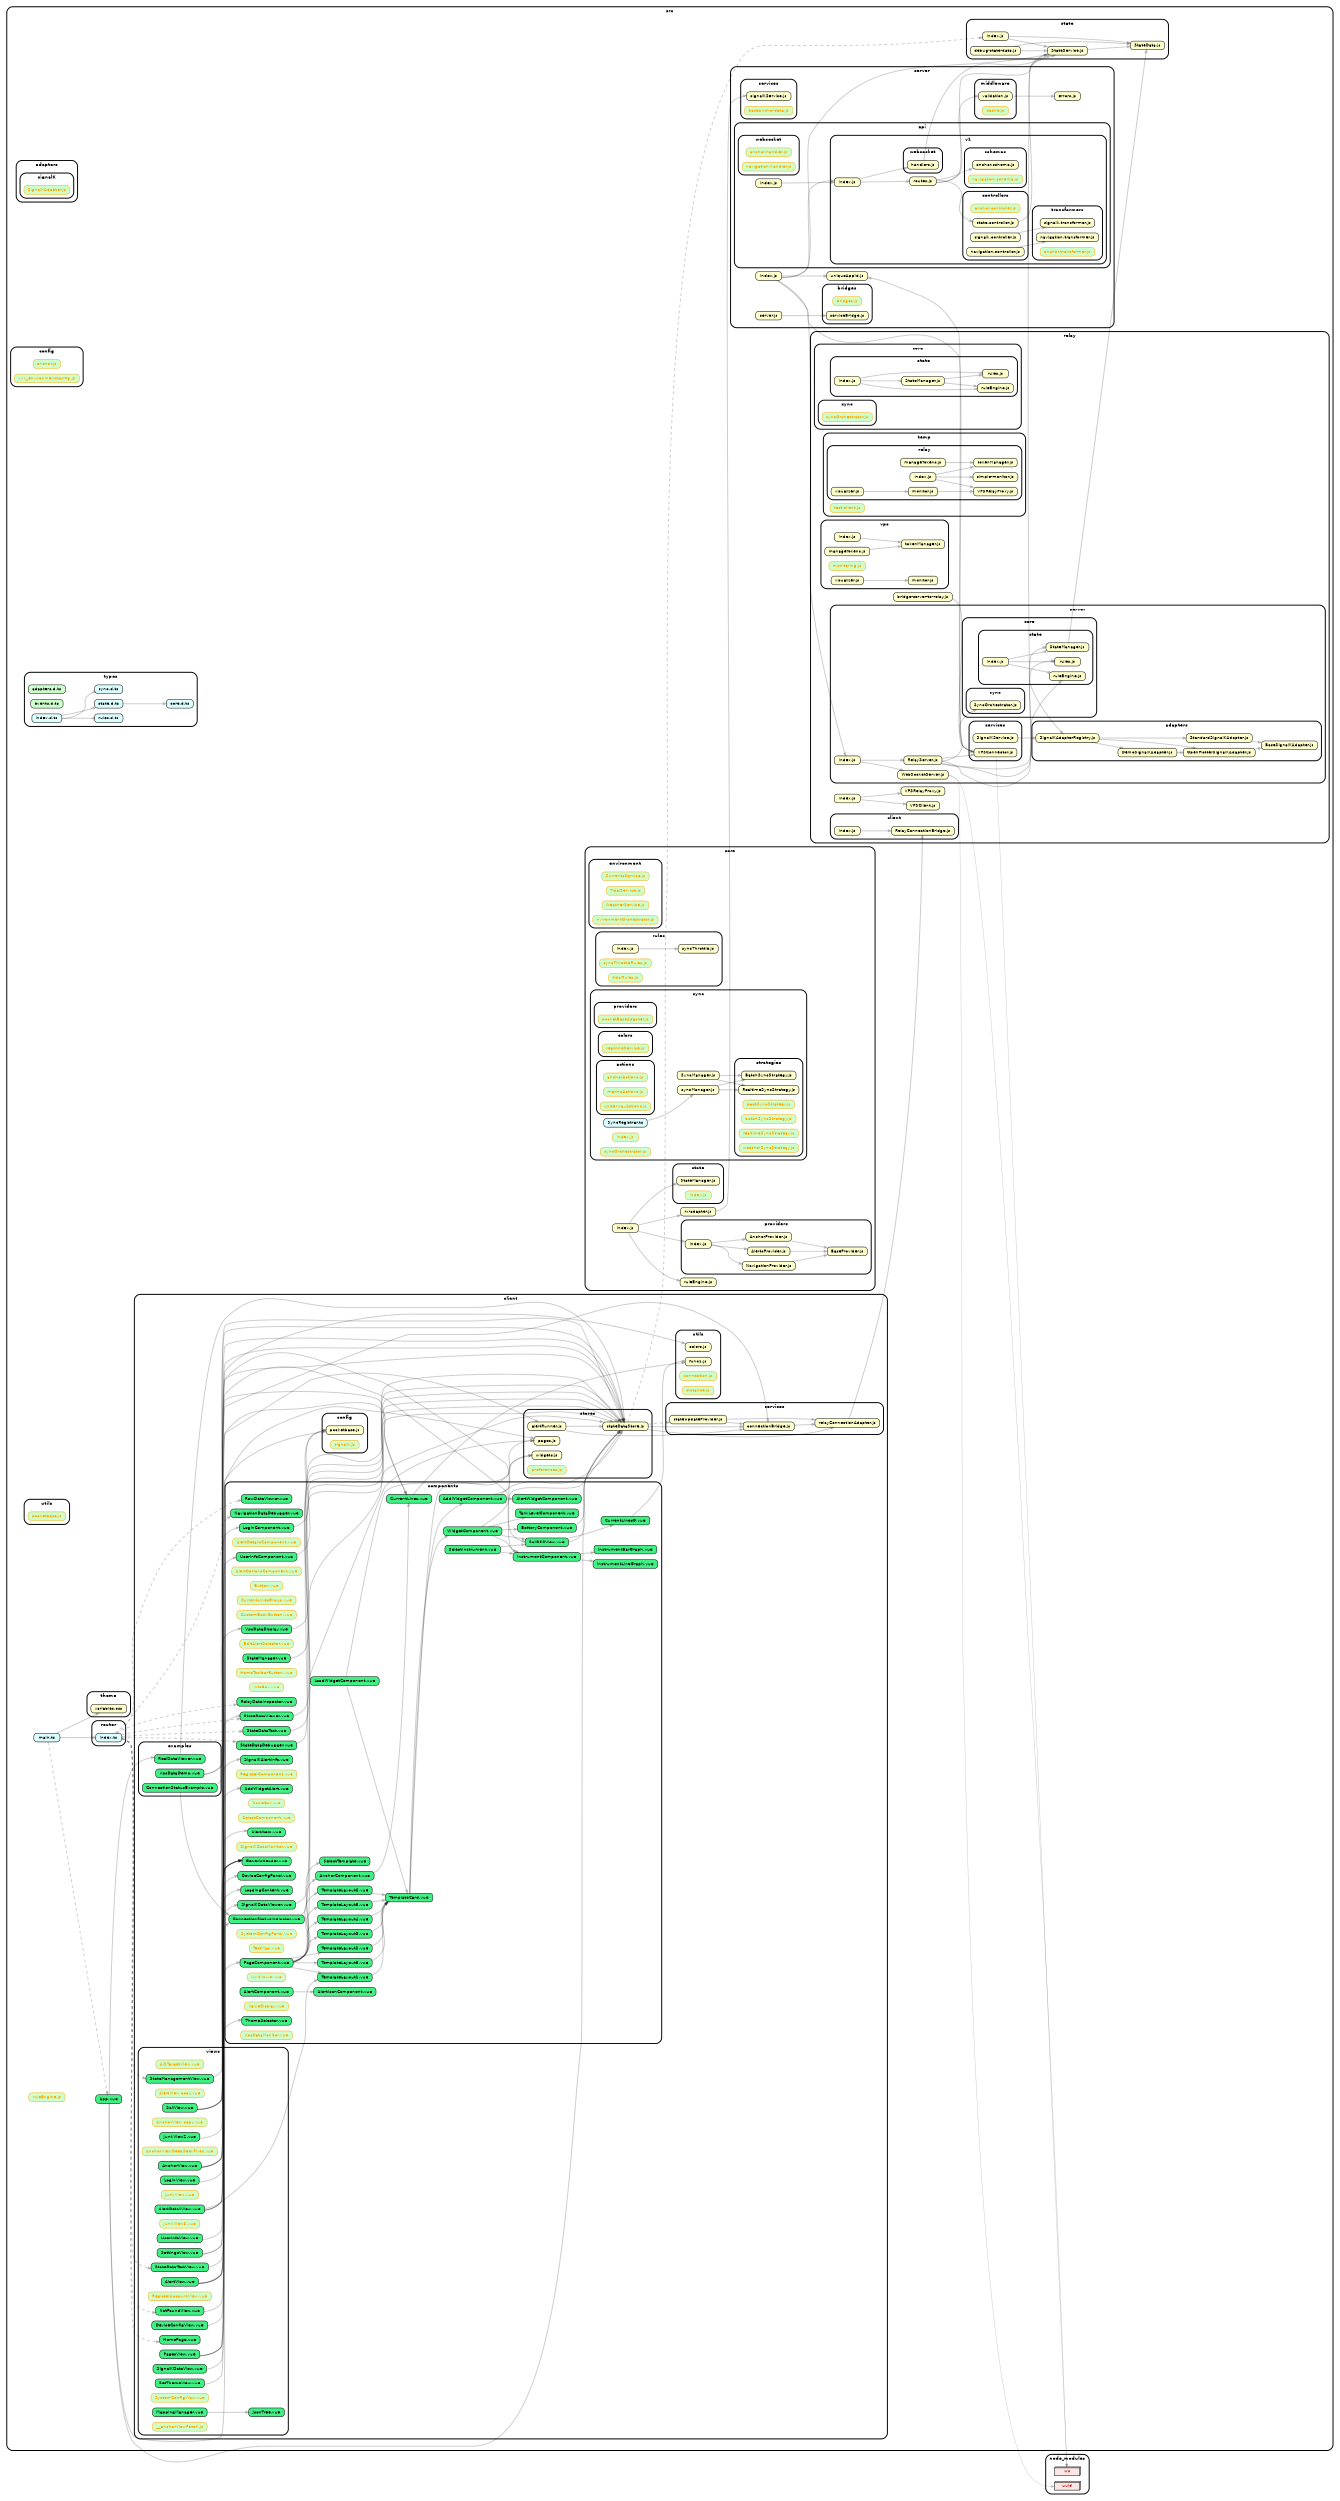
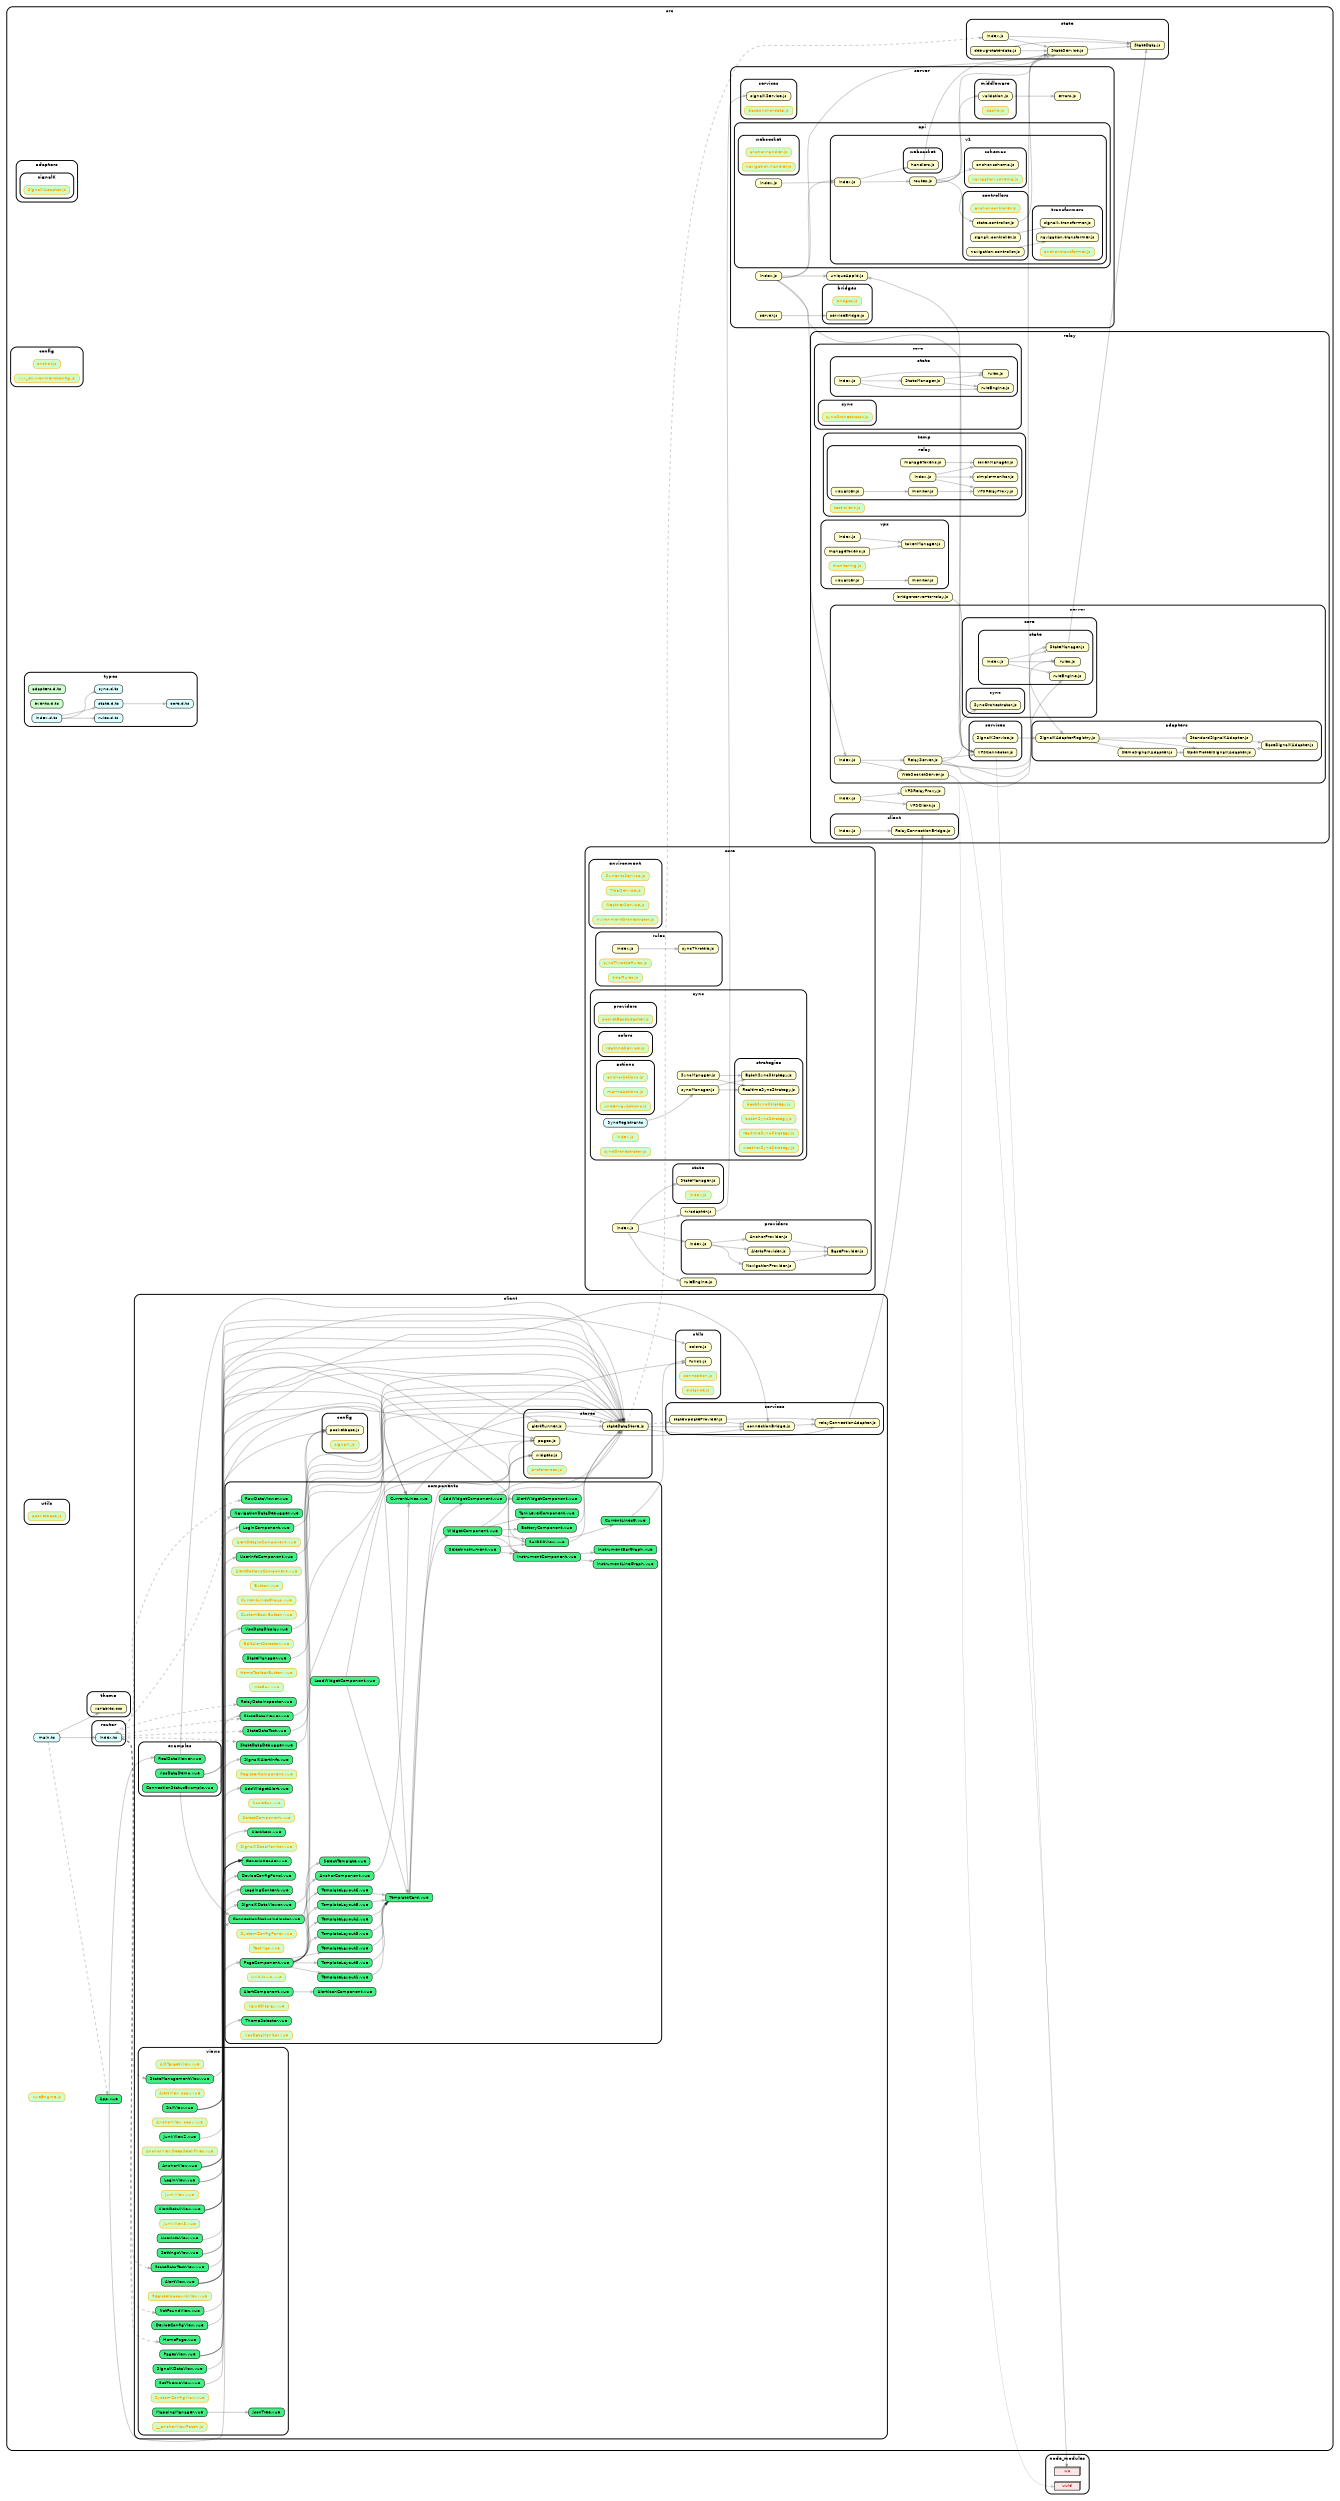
edge "AlertDetailView.vue" -> "TemplateLayout1.vue": now "AlertDetailView.vue" -> "TemplateCard.vue"
edge "App.vue" -> "stateDataStore.js": now "LoginView.vue" -> "stateDataStore.js"
